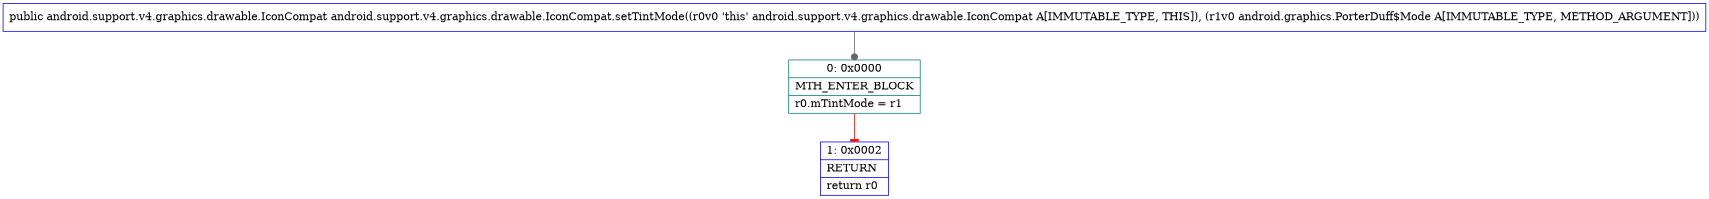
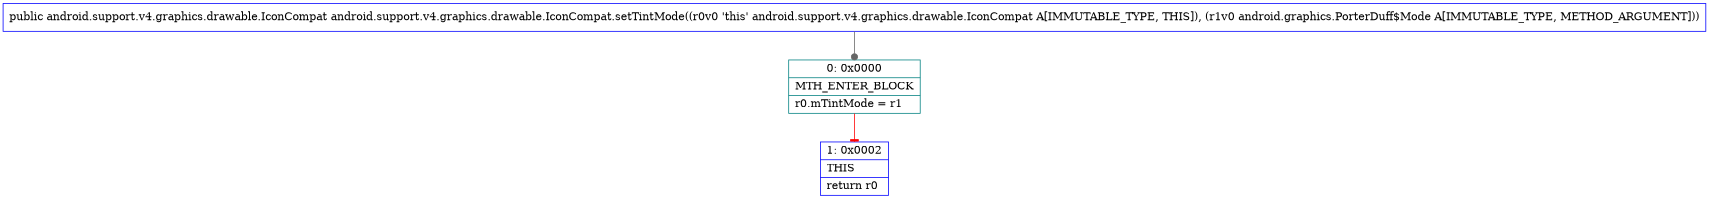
node "1: 0x0002": text "RETURN" -> "THIS"
